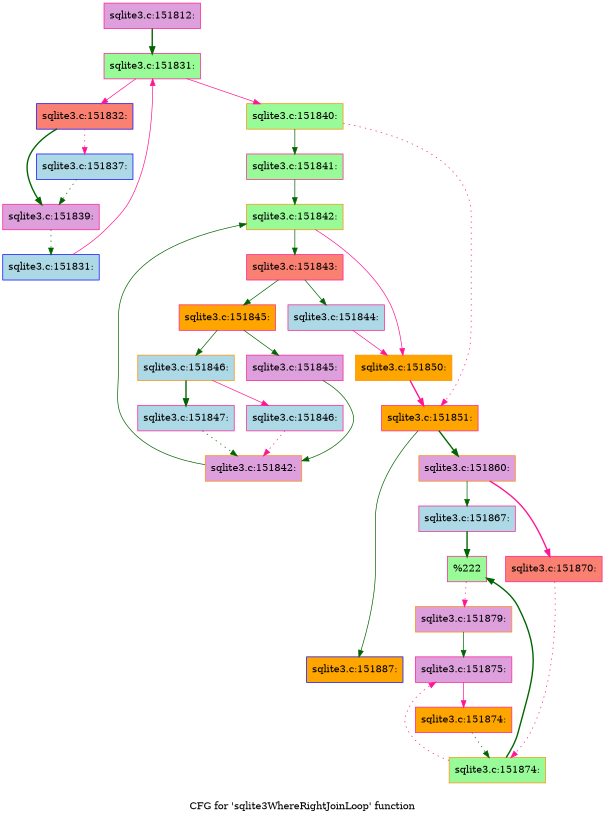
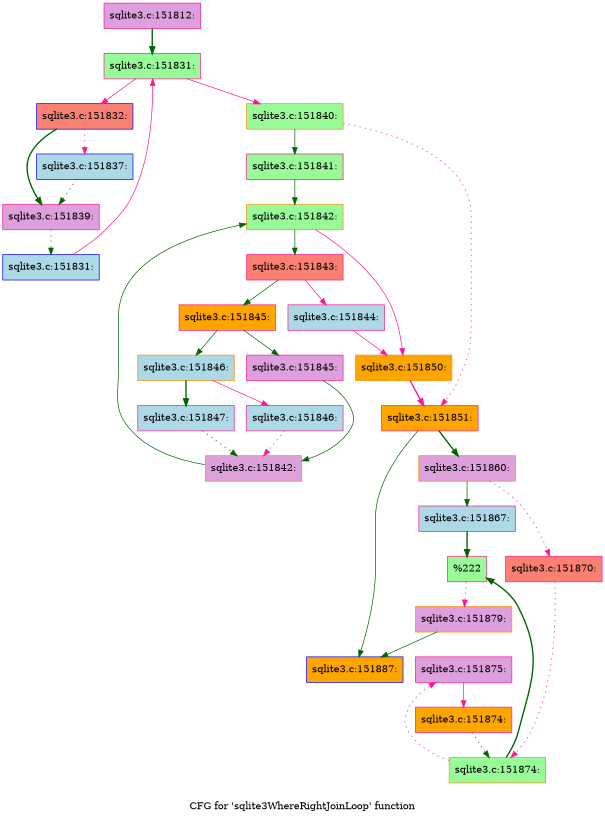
edge "sqlite3.c:151843:" -> "sqlite3.c:151844:": color darkgreen -> deeppink
edge "sqlite3.c:151860:" -> "sqlite3.c:151870:": style bold -> dotted
edge "sqlite3.c:151879:" -> "sqlite3.c:151875:": now "sqlite3.c:151879:" -> "sqlite3.c:151887:"
